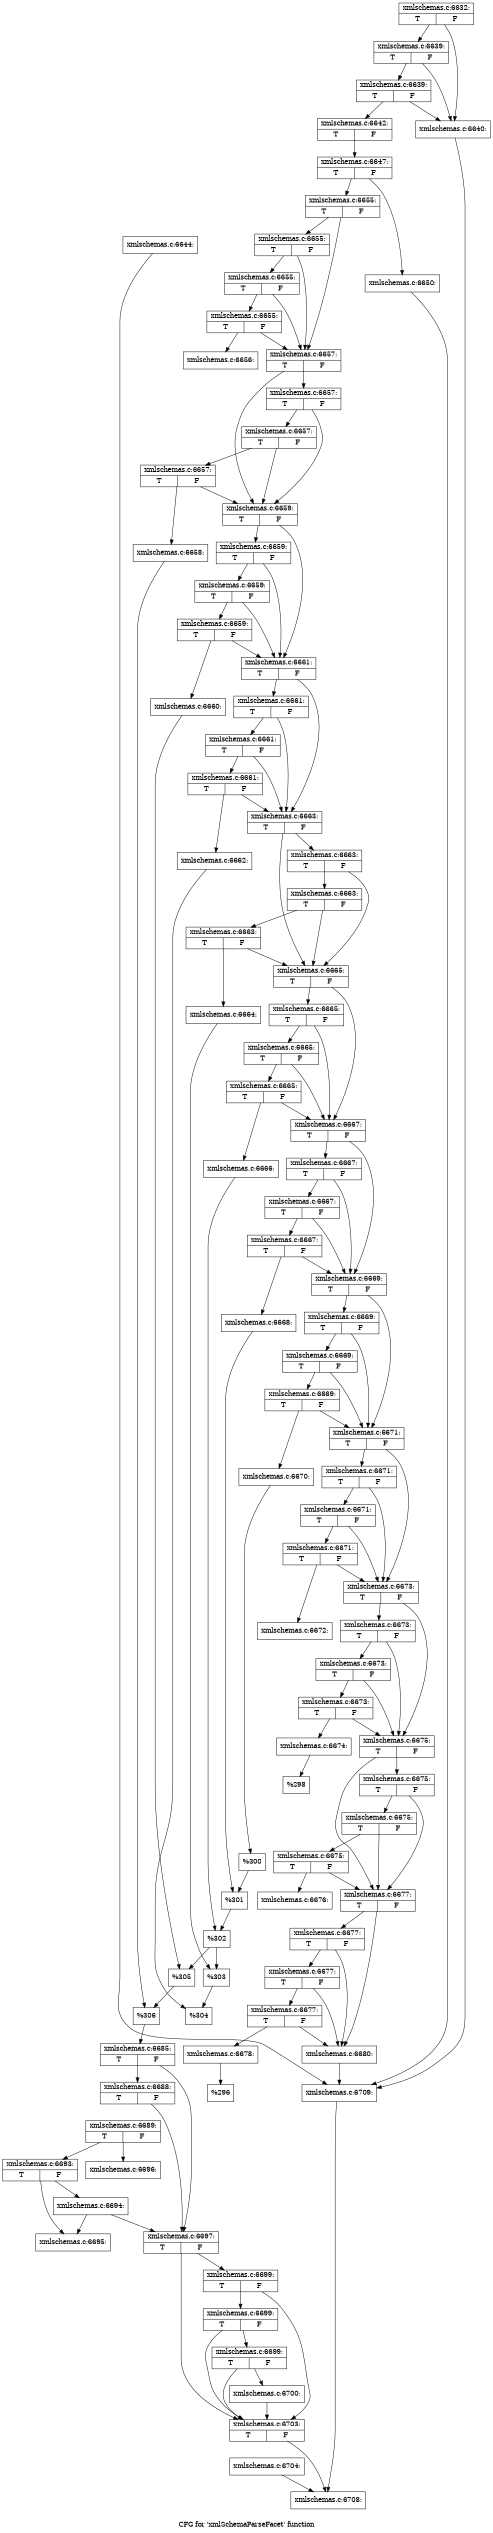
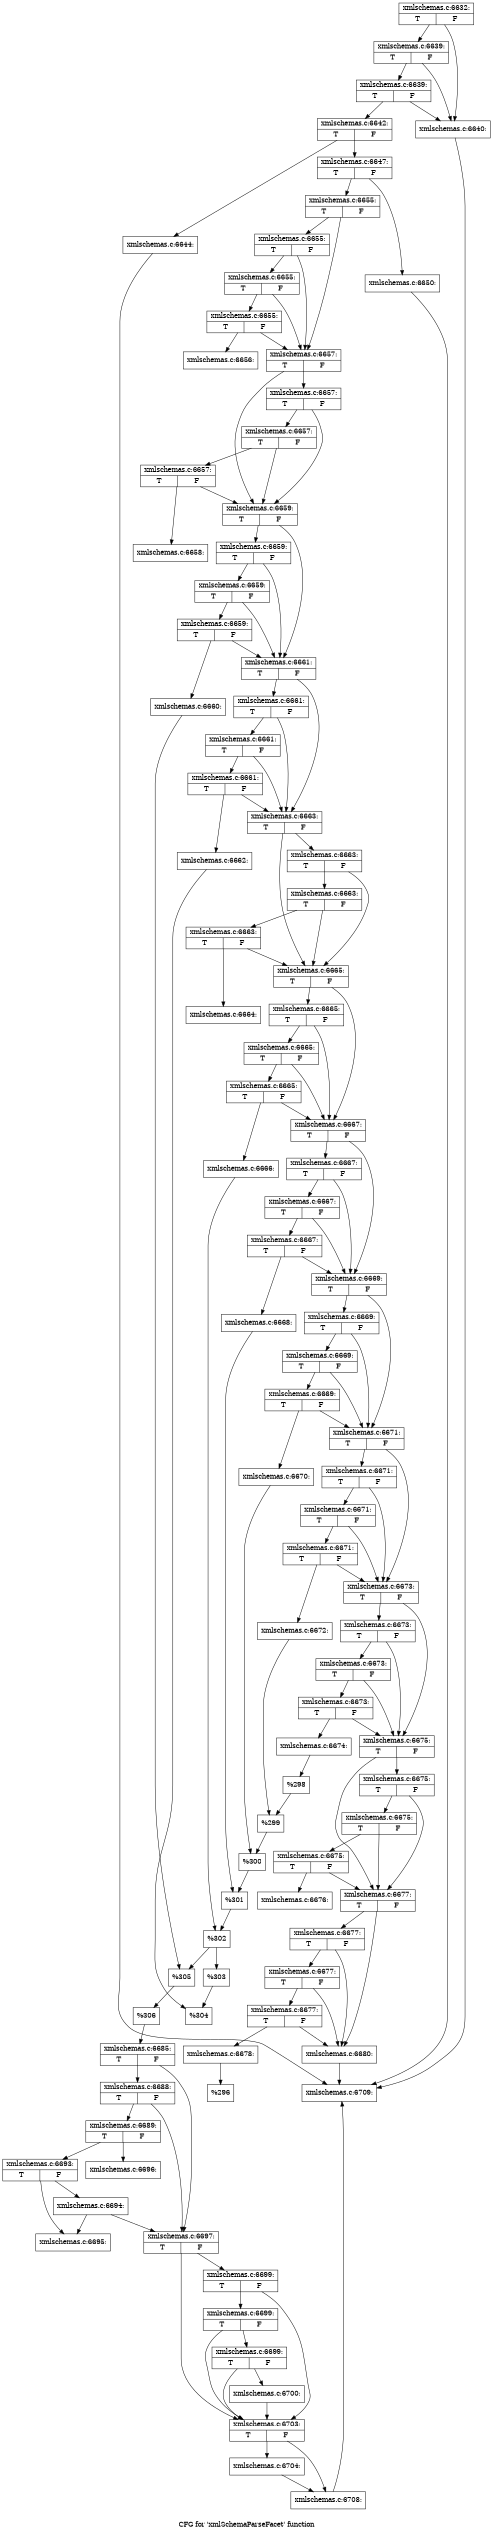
edge "xmlschemas.c:6642:" -> "xmlschemas.c:6644:": added
edge "xmlschemas.c:6658:" -> "%306": removed
edge "xmlschemas.c:6664:" -> "%303": removed
node "%299": added
edge "xmlschemas.c:6688:" -> "xmlschemas.c:6689:": added
edge "xmlschemas.c:6709:" -> "xmlschemas.c:6708:": reversed
edge "xmlschemas.c:6703:" -> "xmlschemas.c:6704:": added
